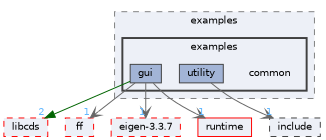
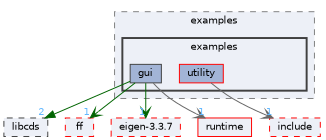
node "utility": color grey25 -> red
node "common": removed
edge "gui" -> "eigen-3.3.7": color gray40 -> darkgreen
edge "gui" -> "ff": color gray40 -> darkgreen
node "libcds": color red -> grey25
node "include": color grey25 -> red
